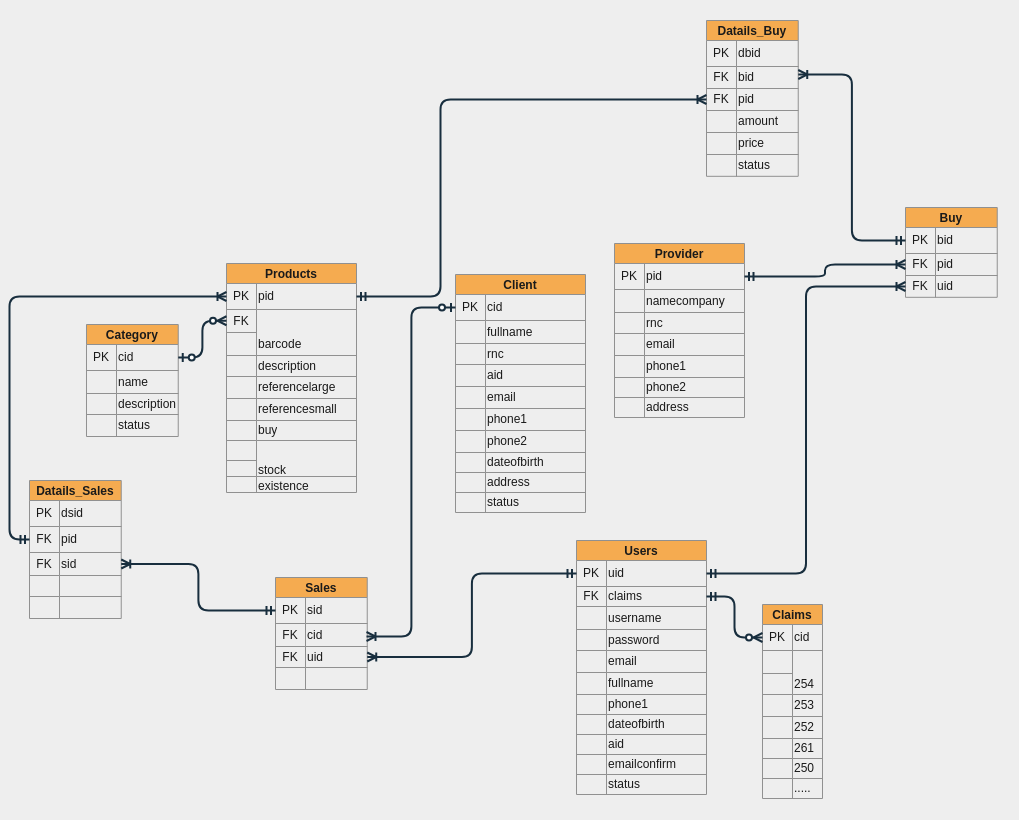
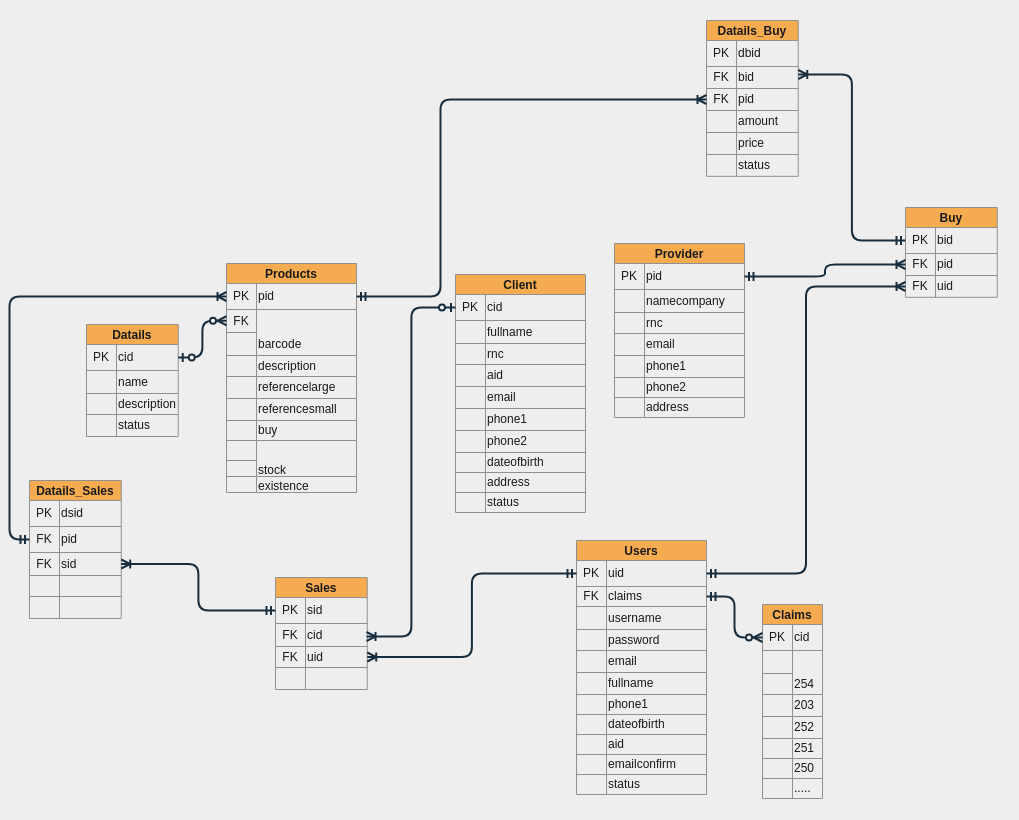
node "Category": label "Category" -> "Datails"
node "253": label "253" -> "203"
node "261": label "261" -> "251"
